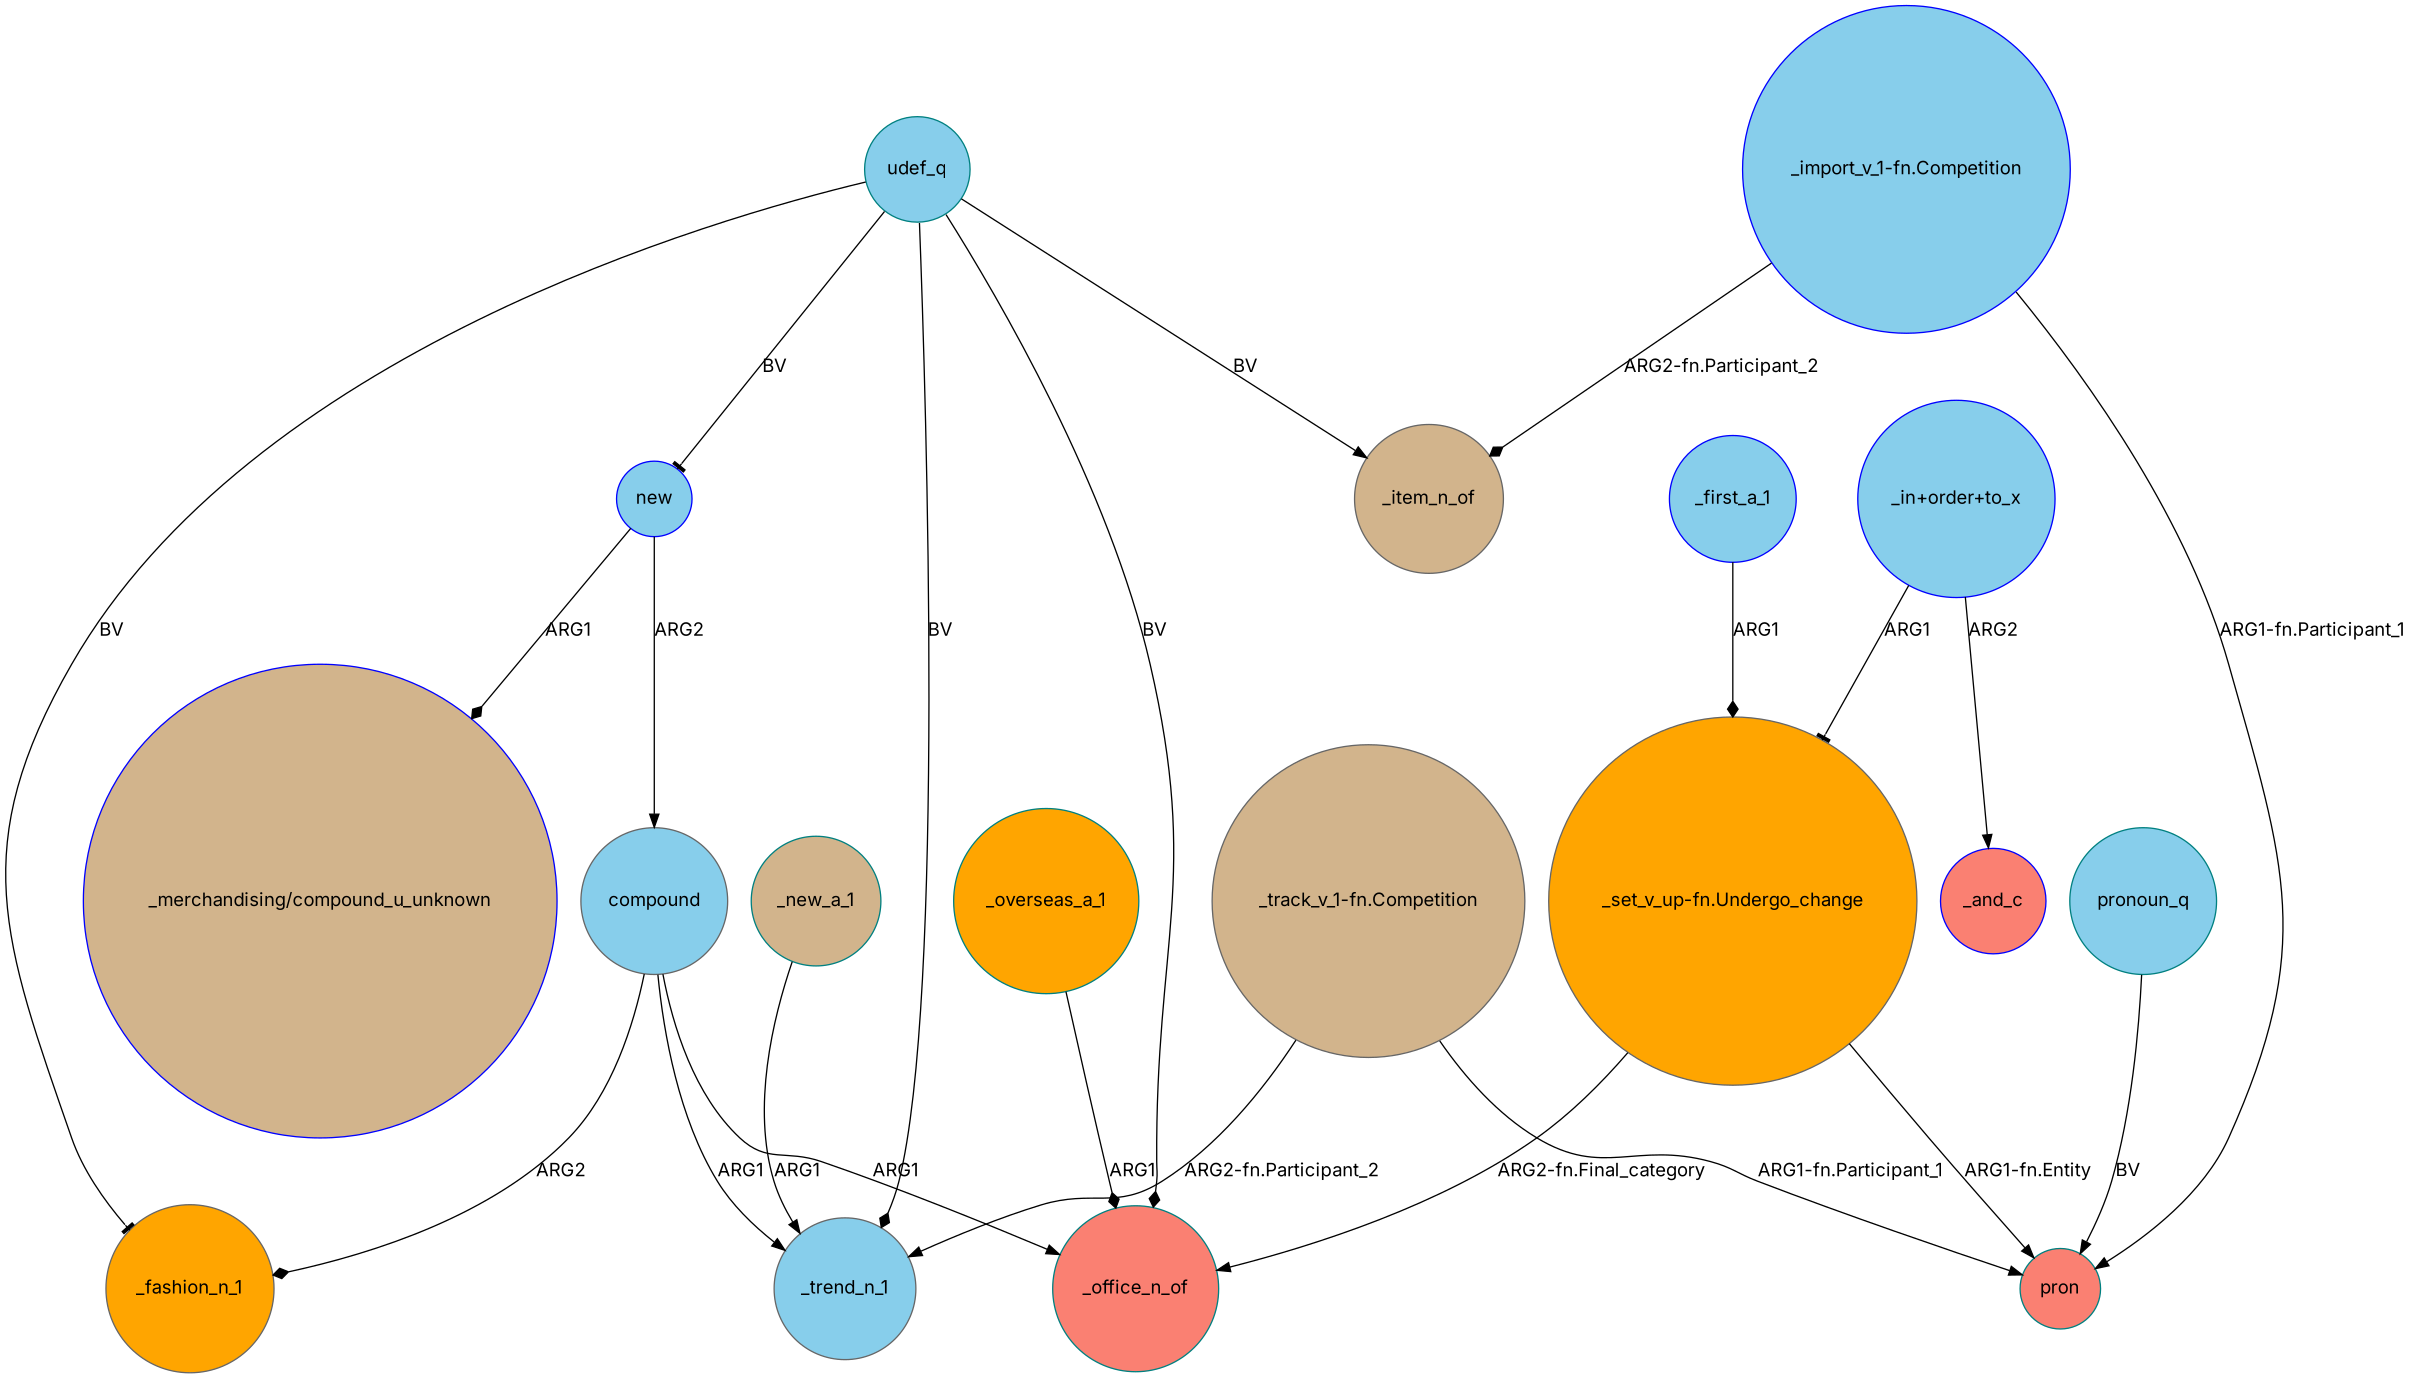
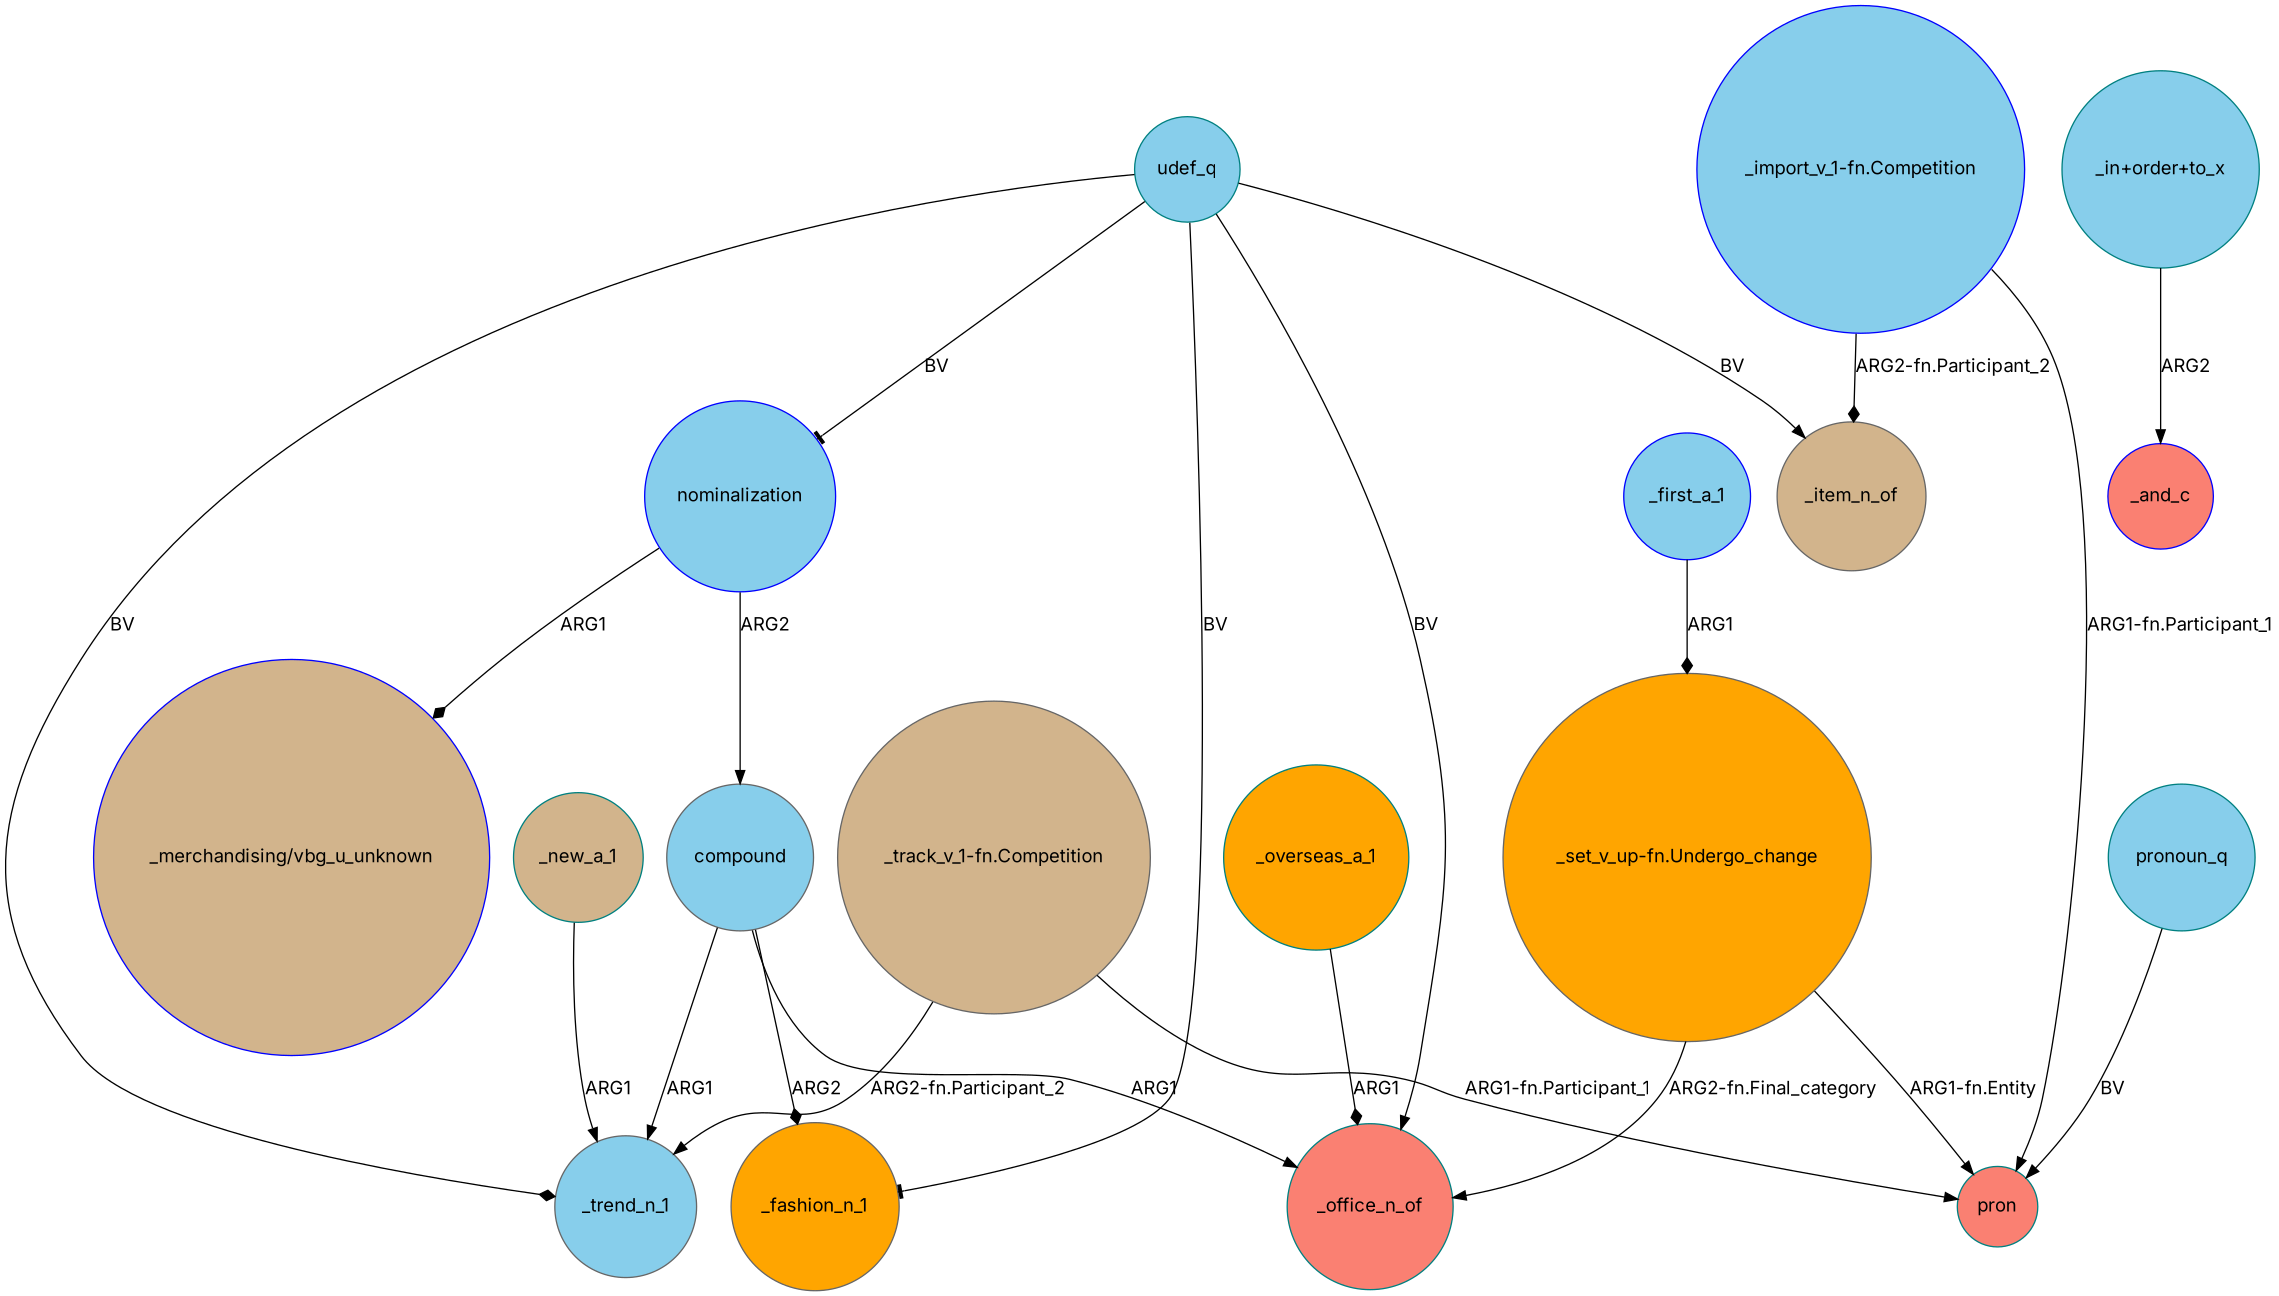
node "new": label "new" -> "nominalization"
node "_in+order+to_x": color blue -> teal
edge "_in+order+to_x" -> "_set_v_up-fn.Undergo_change": removed, label "ARG1"
edge "udef_q" -> "_office_n_of": arrowhead diamond -> normal
node "_merchandising/compound_u_unknown": label "_merchandising/compound_u_unknown" -> "_merchandising/vbg_u_unknown"
